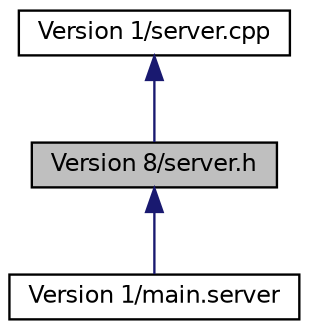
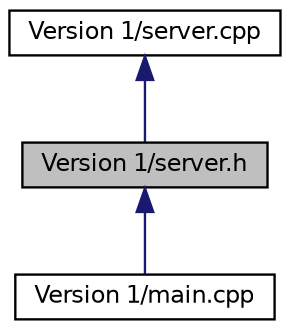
node "Version 8/server.h": label "Version 8/server.h" -> "Version 1/server.h"
node "Version 1/main.server": label "Version 1/main.server" -> "Version 1/main.cpp"
